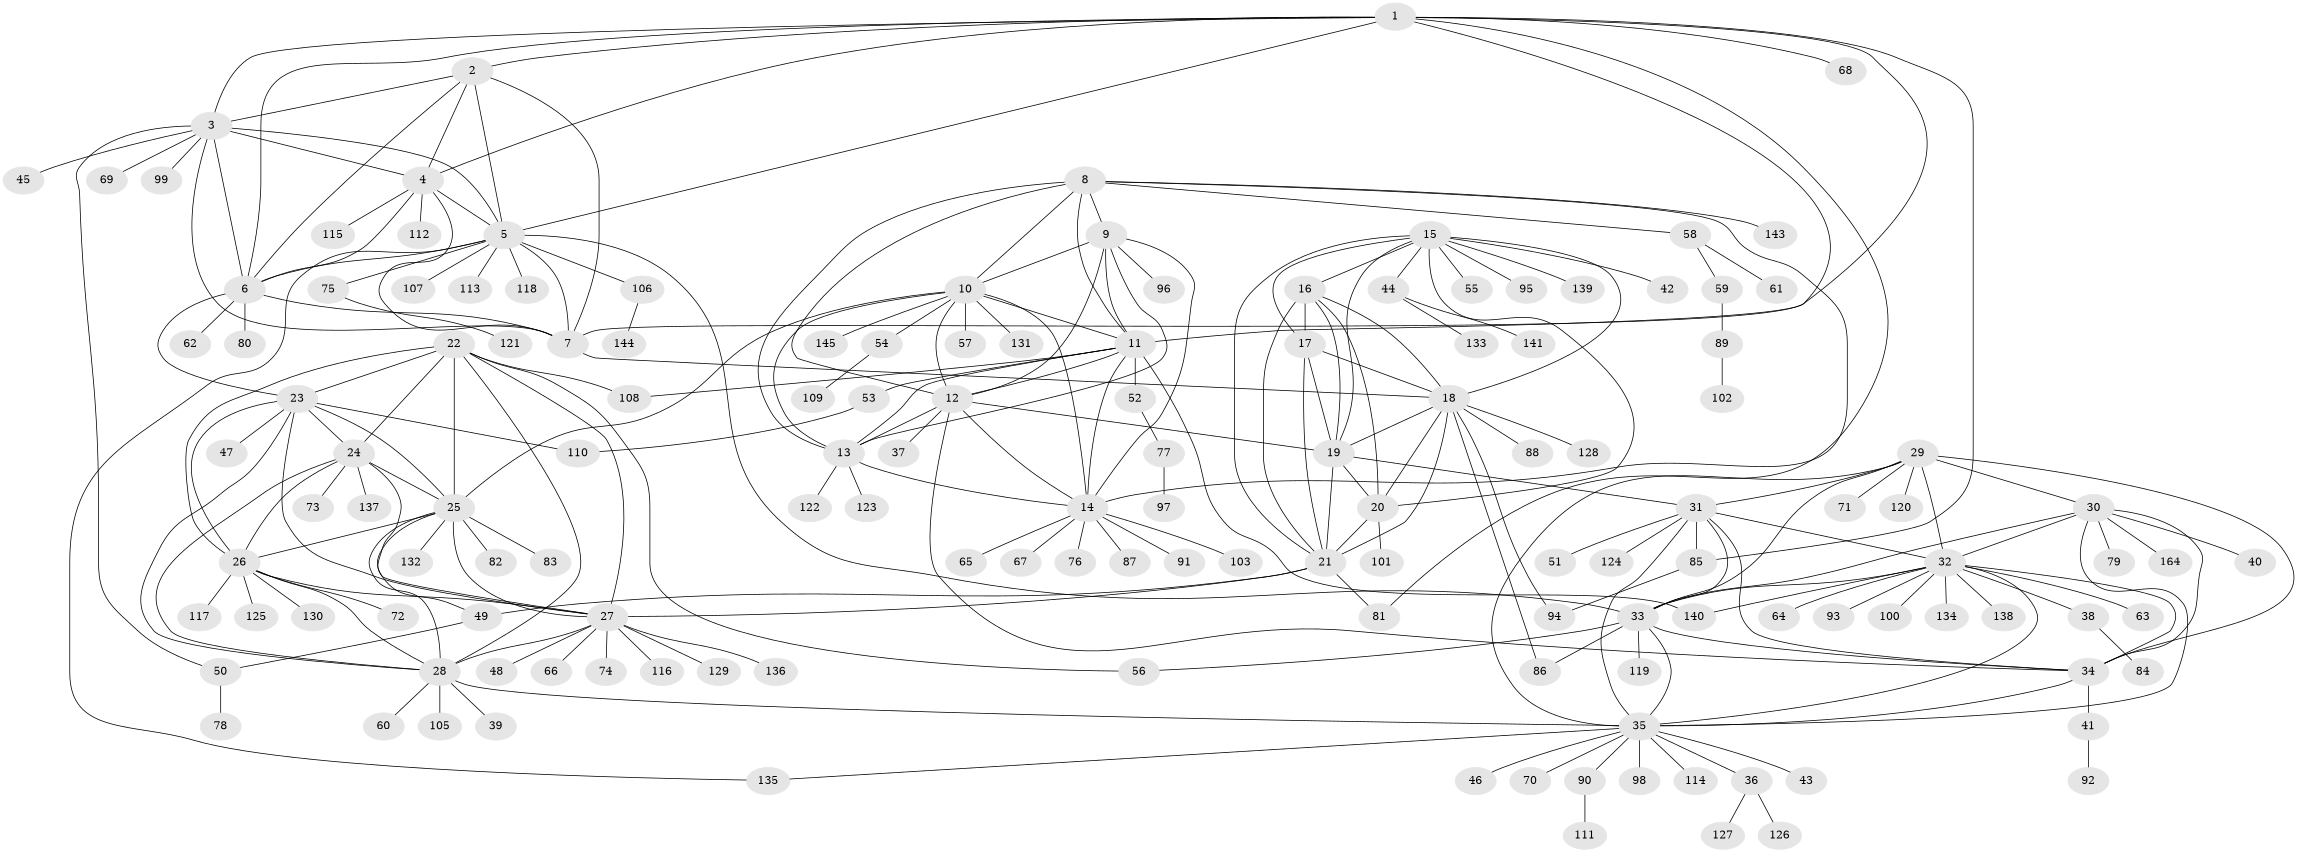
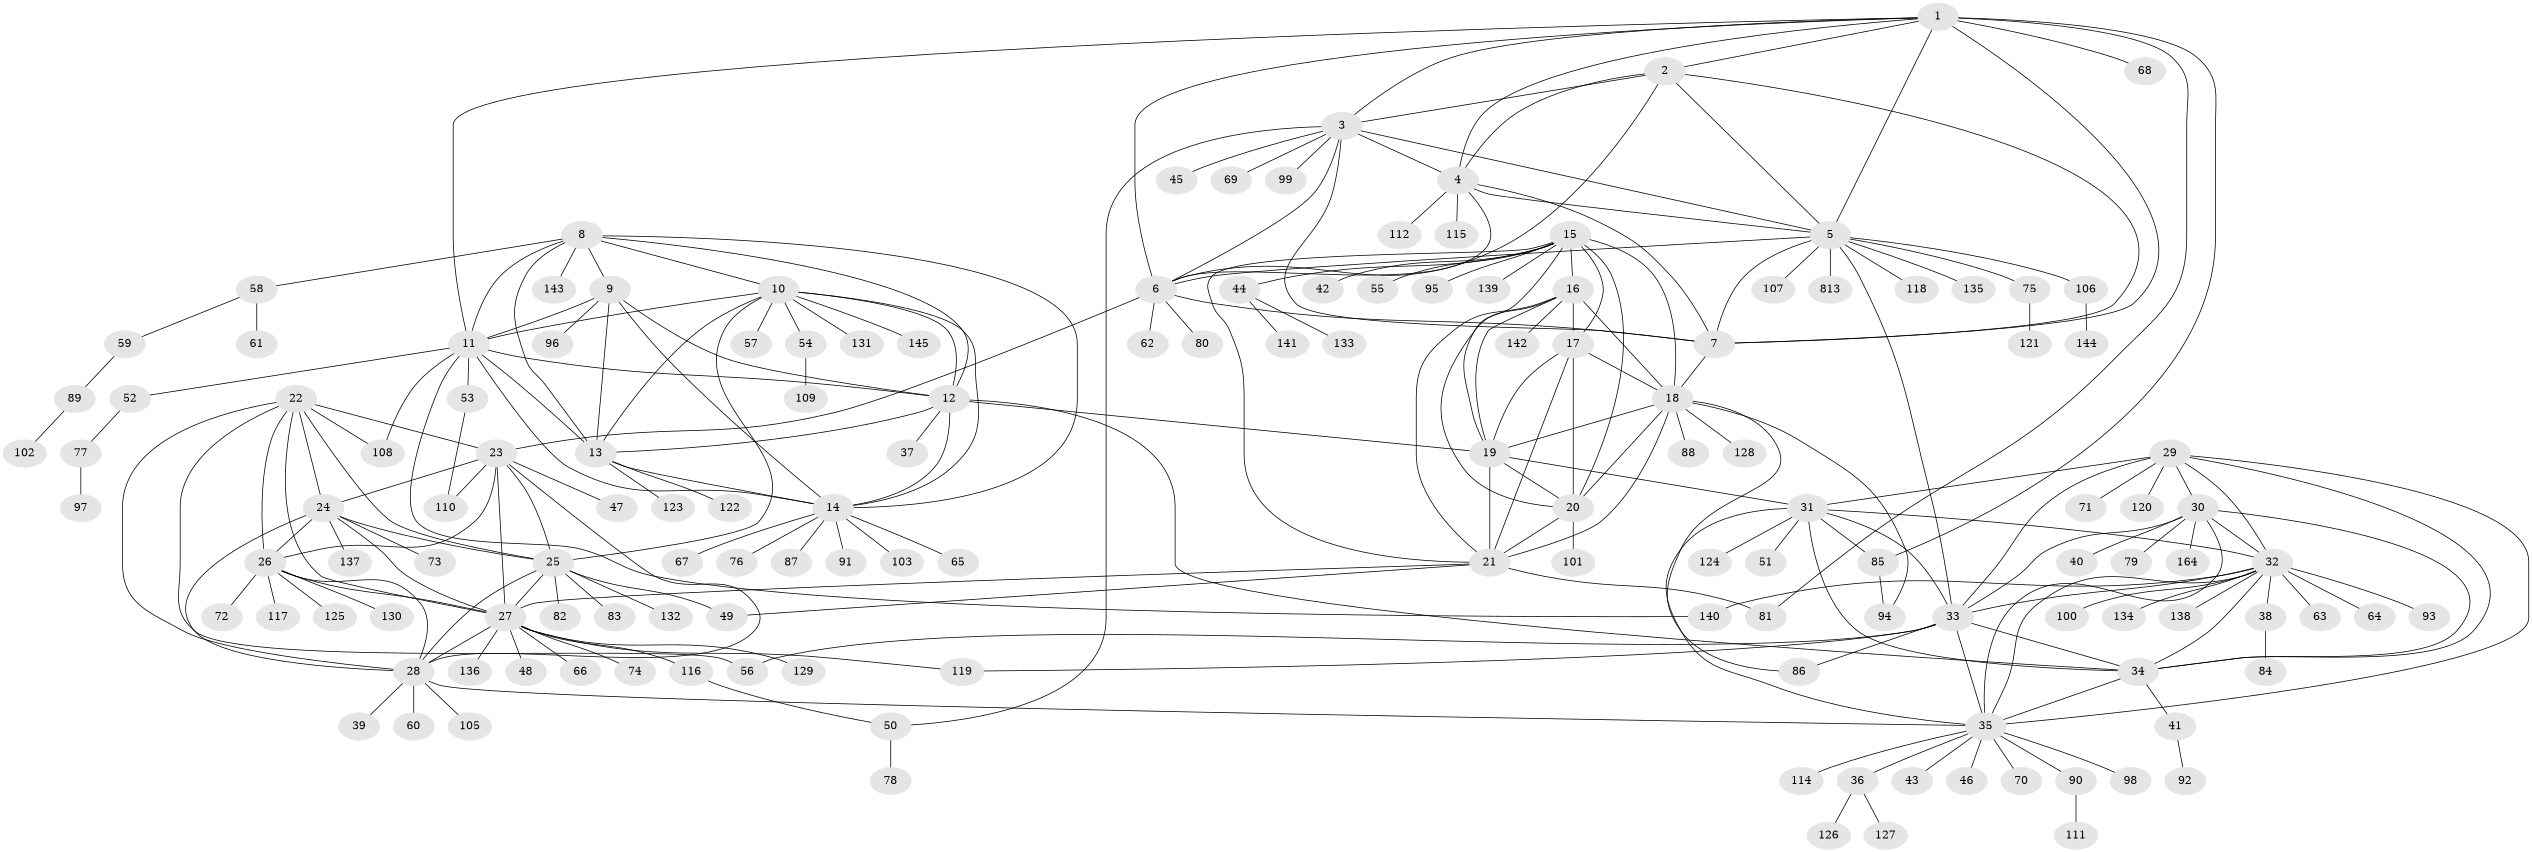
edge "9" -- "10": removed
node "113": label "113" -> "813"
node "142": added
edge "17" -- "20": added
edge "25" -- "26": removed
edge "49" -- "50": now "116" -- "50"
edge "27" -- "119": added
edge "35" -- "135": removed
